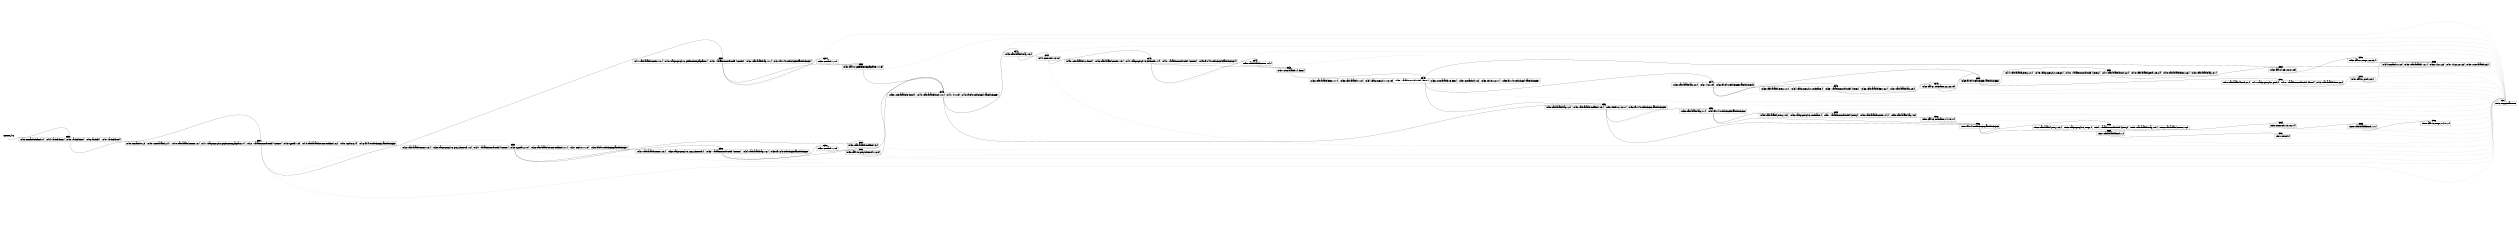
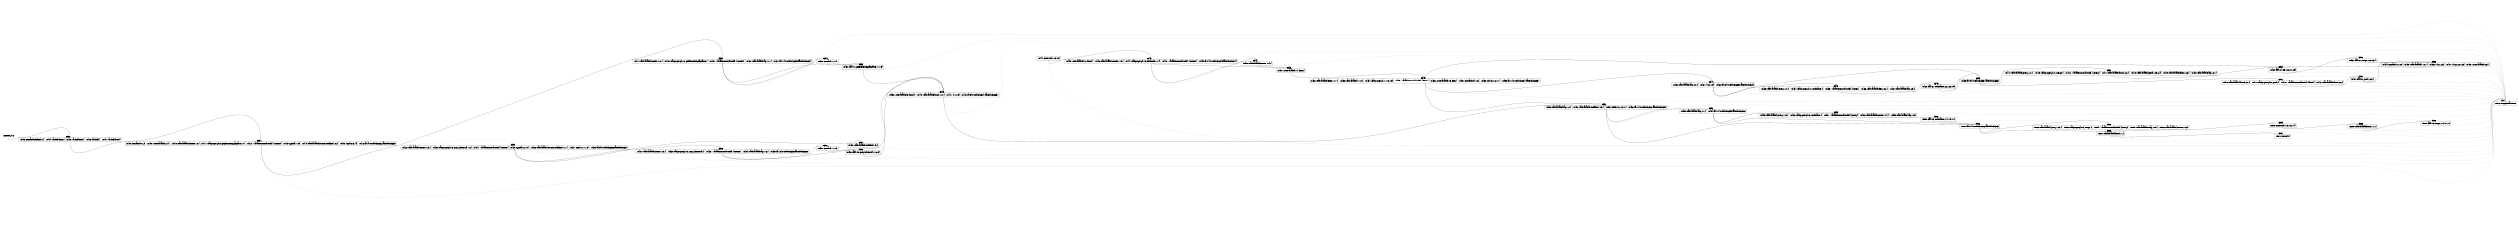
node "18443: read-variable['Array',v13,-]": removed
